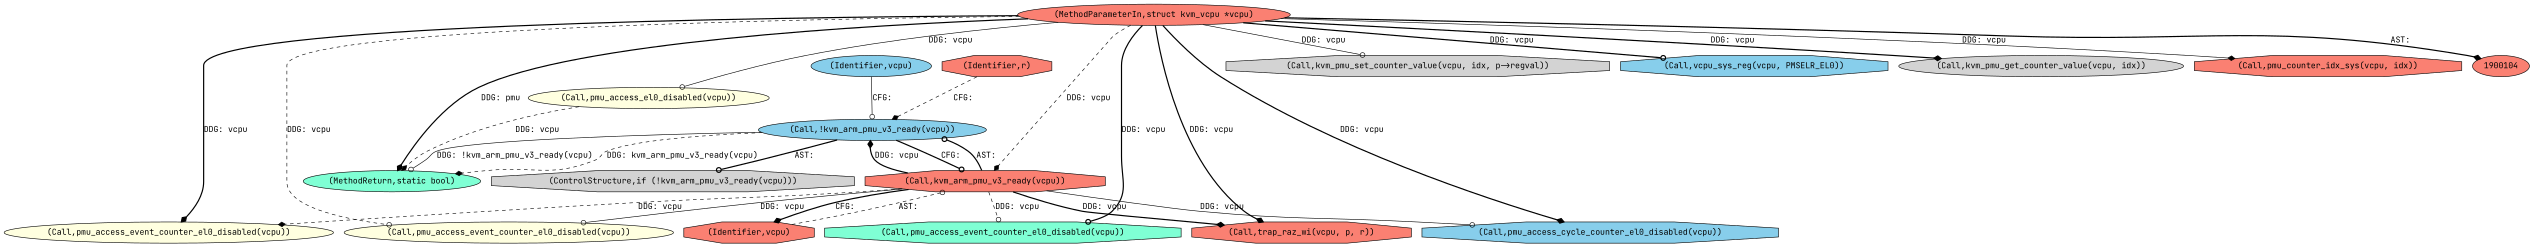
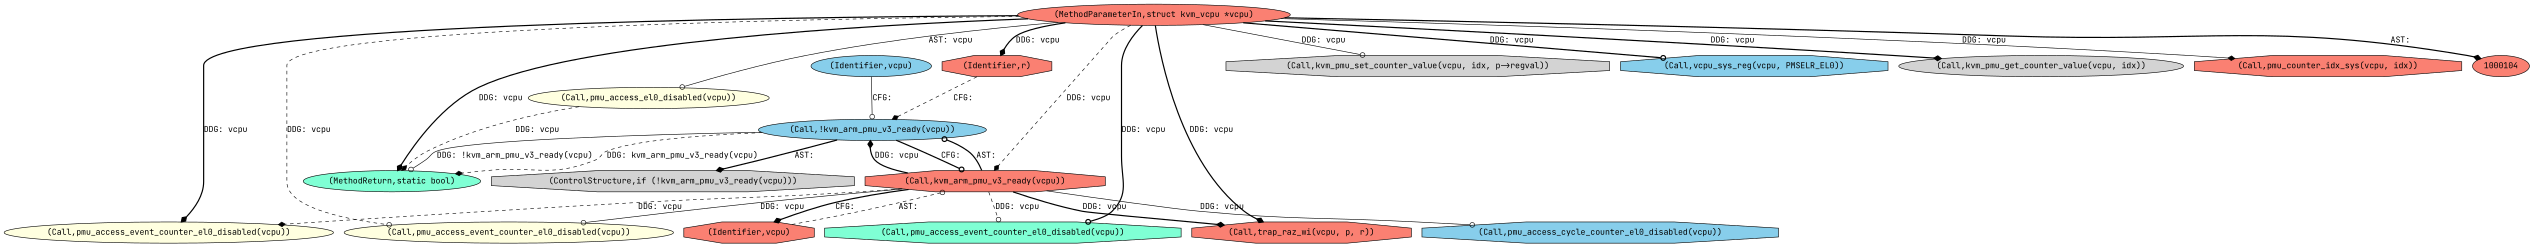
edge "(MethodParameterIn,struct kvm_vcpu *vcpu)" -> "(Call,pmu_access_el0_disabled(vcpu))": label "DDG: vcpu" -> "AST: vcpu"
node "1900104": label "1900104" -> "1000104"
edge "(MethodParameterIn,struct kvm_vcpu *vcpu)" -> "(MethodReturn,static bool)": label "DDG: pmu" -> "DDG: vcpu"
edge "(MethodParameterIn,struct kvm_vcpu *vcpu)" -> "(Call,pmu_access_cycle_counter_el0_disabled(vcpu))": now "(MethodParameterIn,struct kvm_vcpu *vcpu)" -> "(Identifier,r)"
edge "(Call,!kvm_arm_pmu_v3_ready(vcpu))" -> "(ControlStructure,if (!kvm_arm_pmu_v3_ready(vcpu)))": arrowhead odot -> diamond
